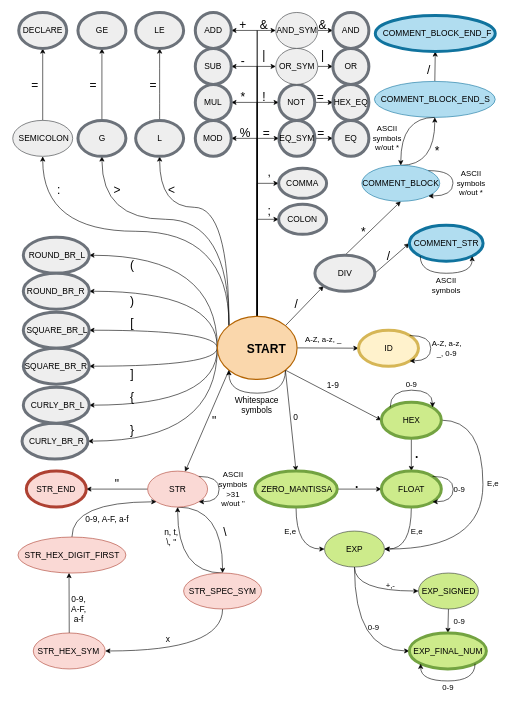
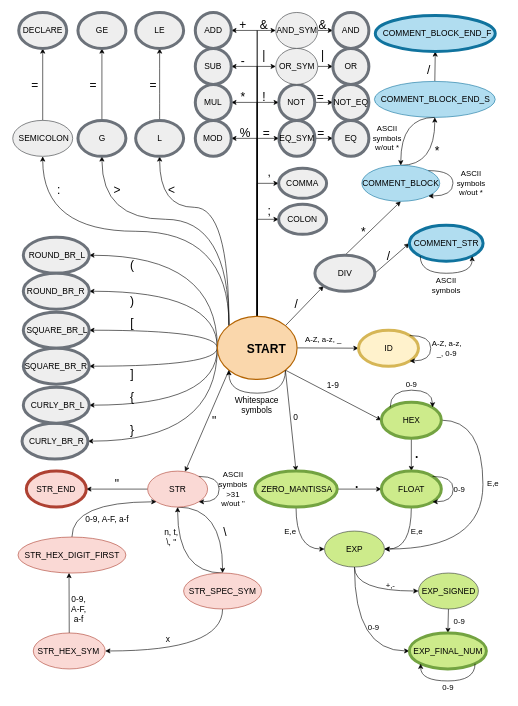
node "HEX_EQ": label "HEX_EQ" -> "NOT_EQ"
